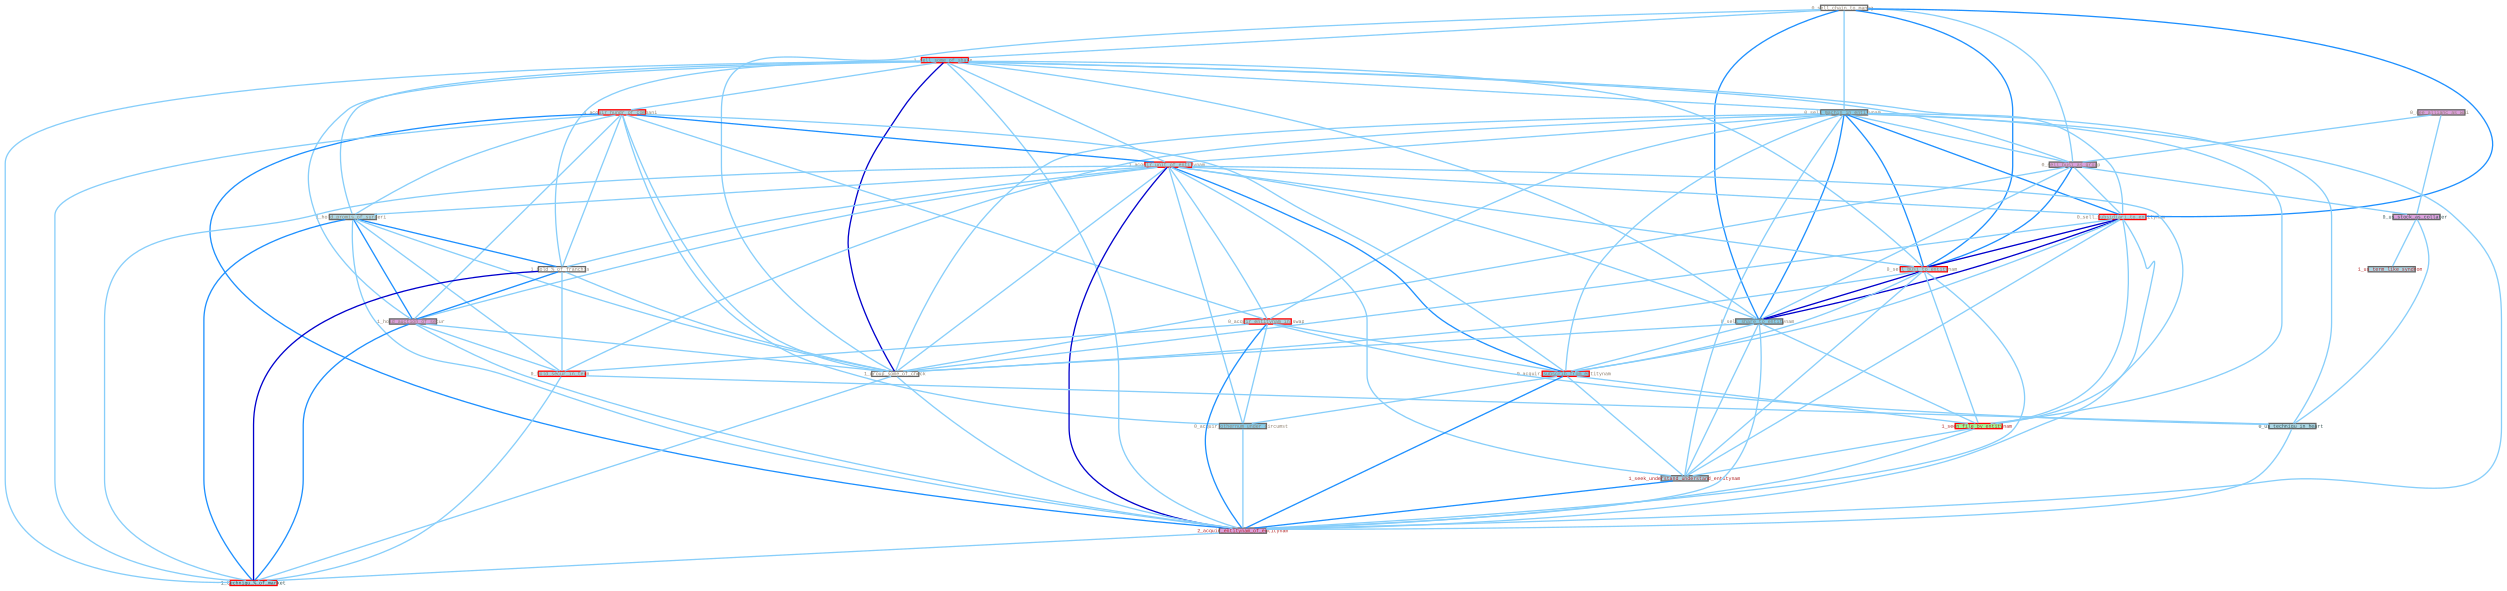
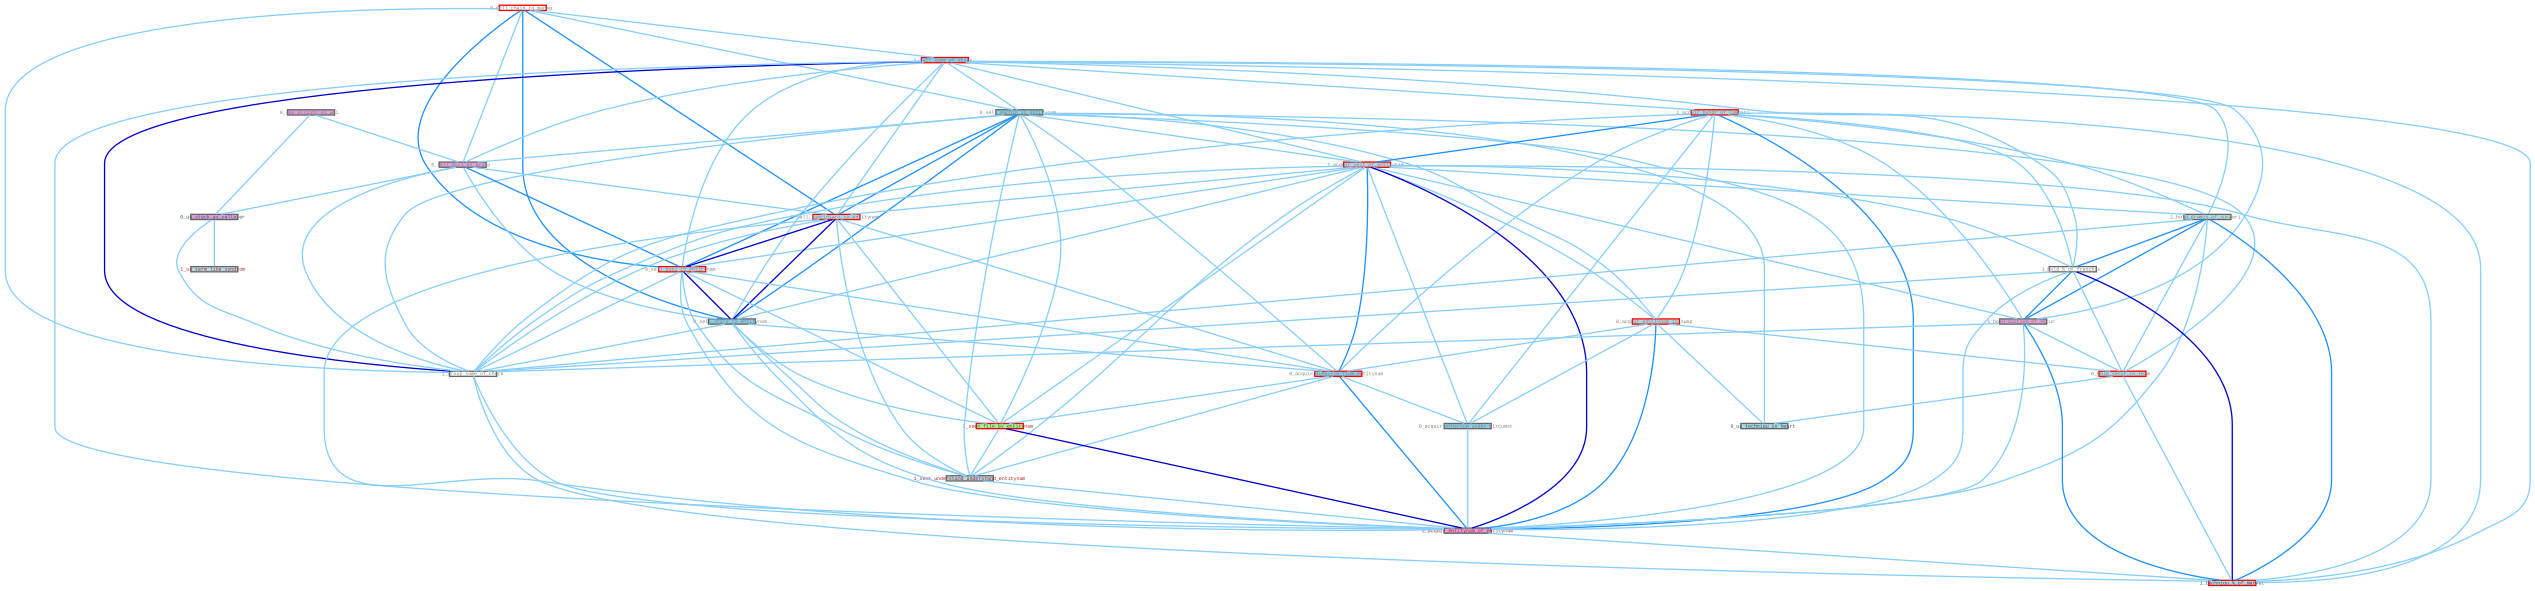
node "0_sell_chain_to_manag": color gray40 -> red
edge "0_us_stock_as_collater" -- "0_us_techniqu_in_heart": now "0_us_stock_as_collater" -- "1_group_some_of_check"
edge "1_seek_understand_understand_entitynam" -- "2_acquir_entitynam_of_entitynam": color #1e90ff -> #87cefa
edge "1_seen_file_by_entitynam" -- "2_acquir_entitynam_of_entitynam": color #87cefa -> #0000cd
edge "0_us_techniqu_in_heart" -- "2_acquir_entitynam_of_entitynam": now "1_hold_%_of_franchis" -- "2_acquir_entitynam_of_entitynam"
